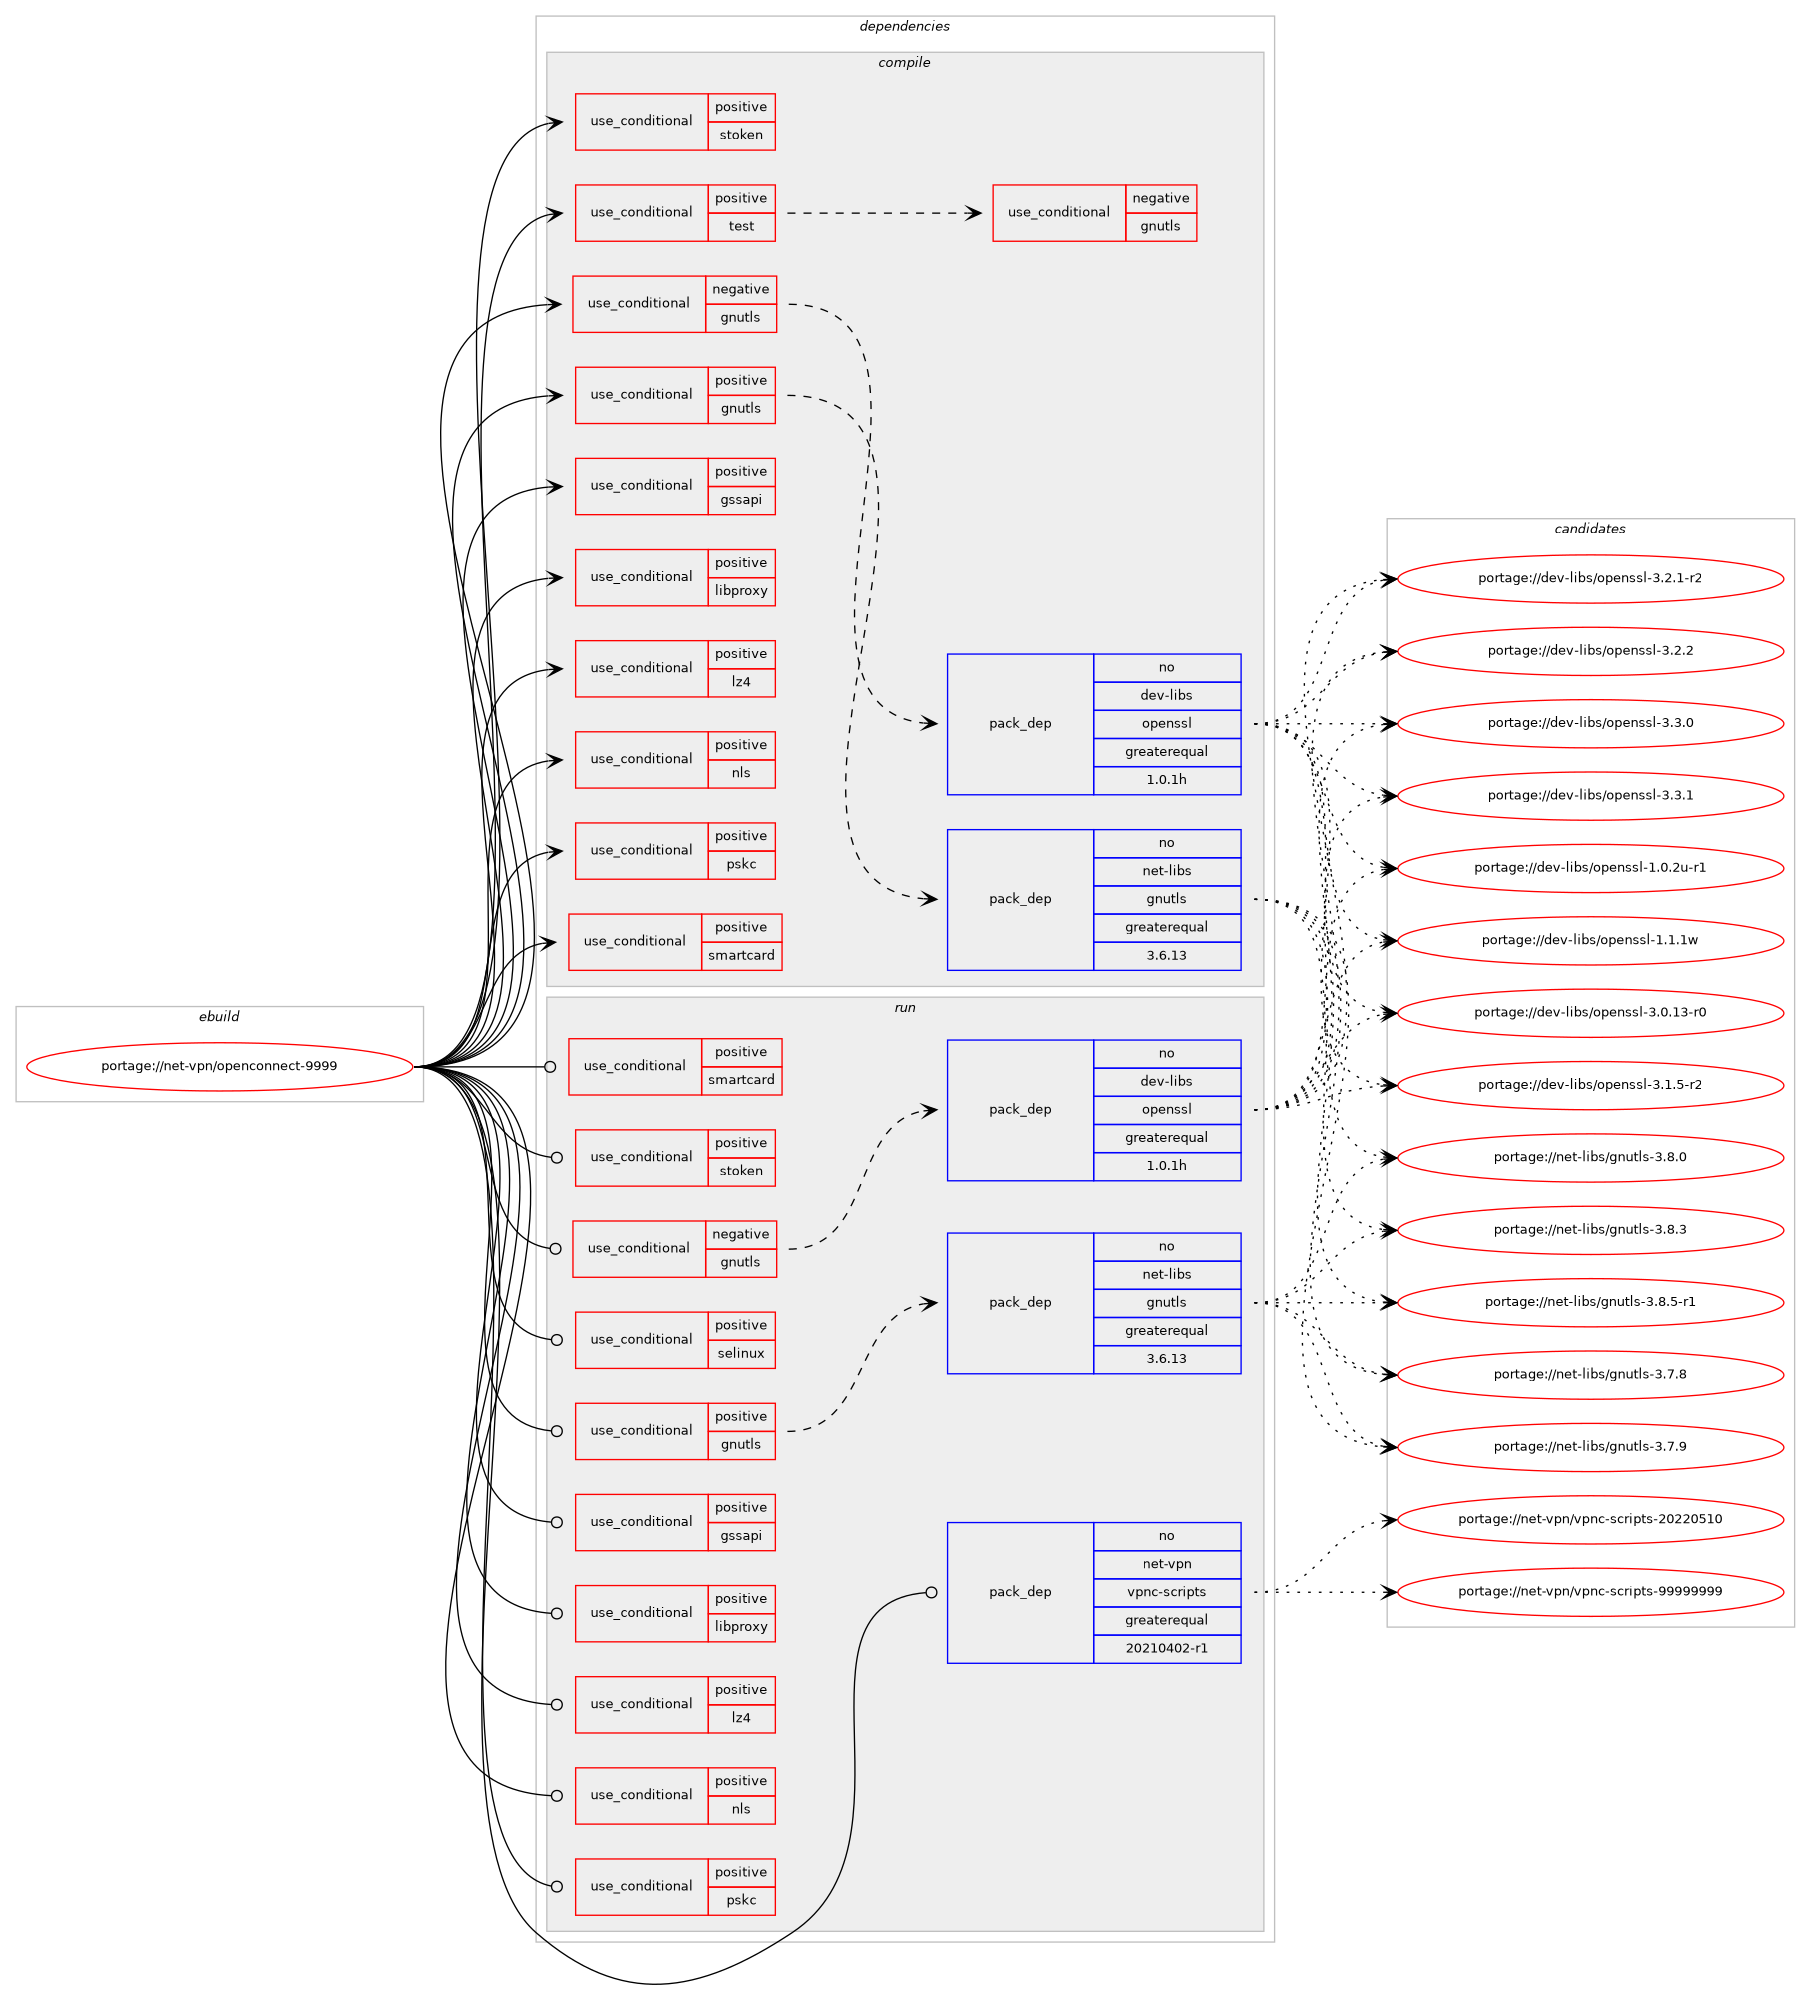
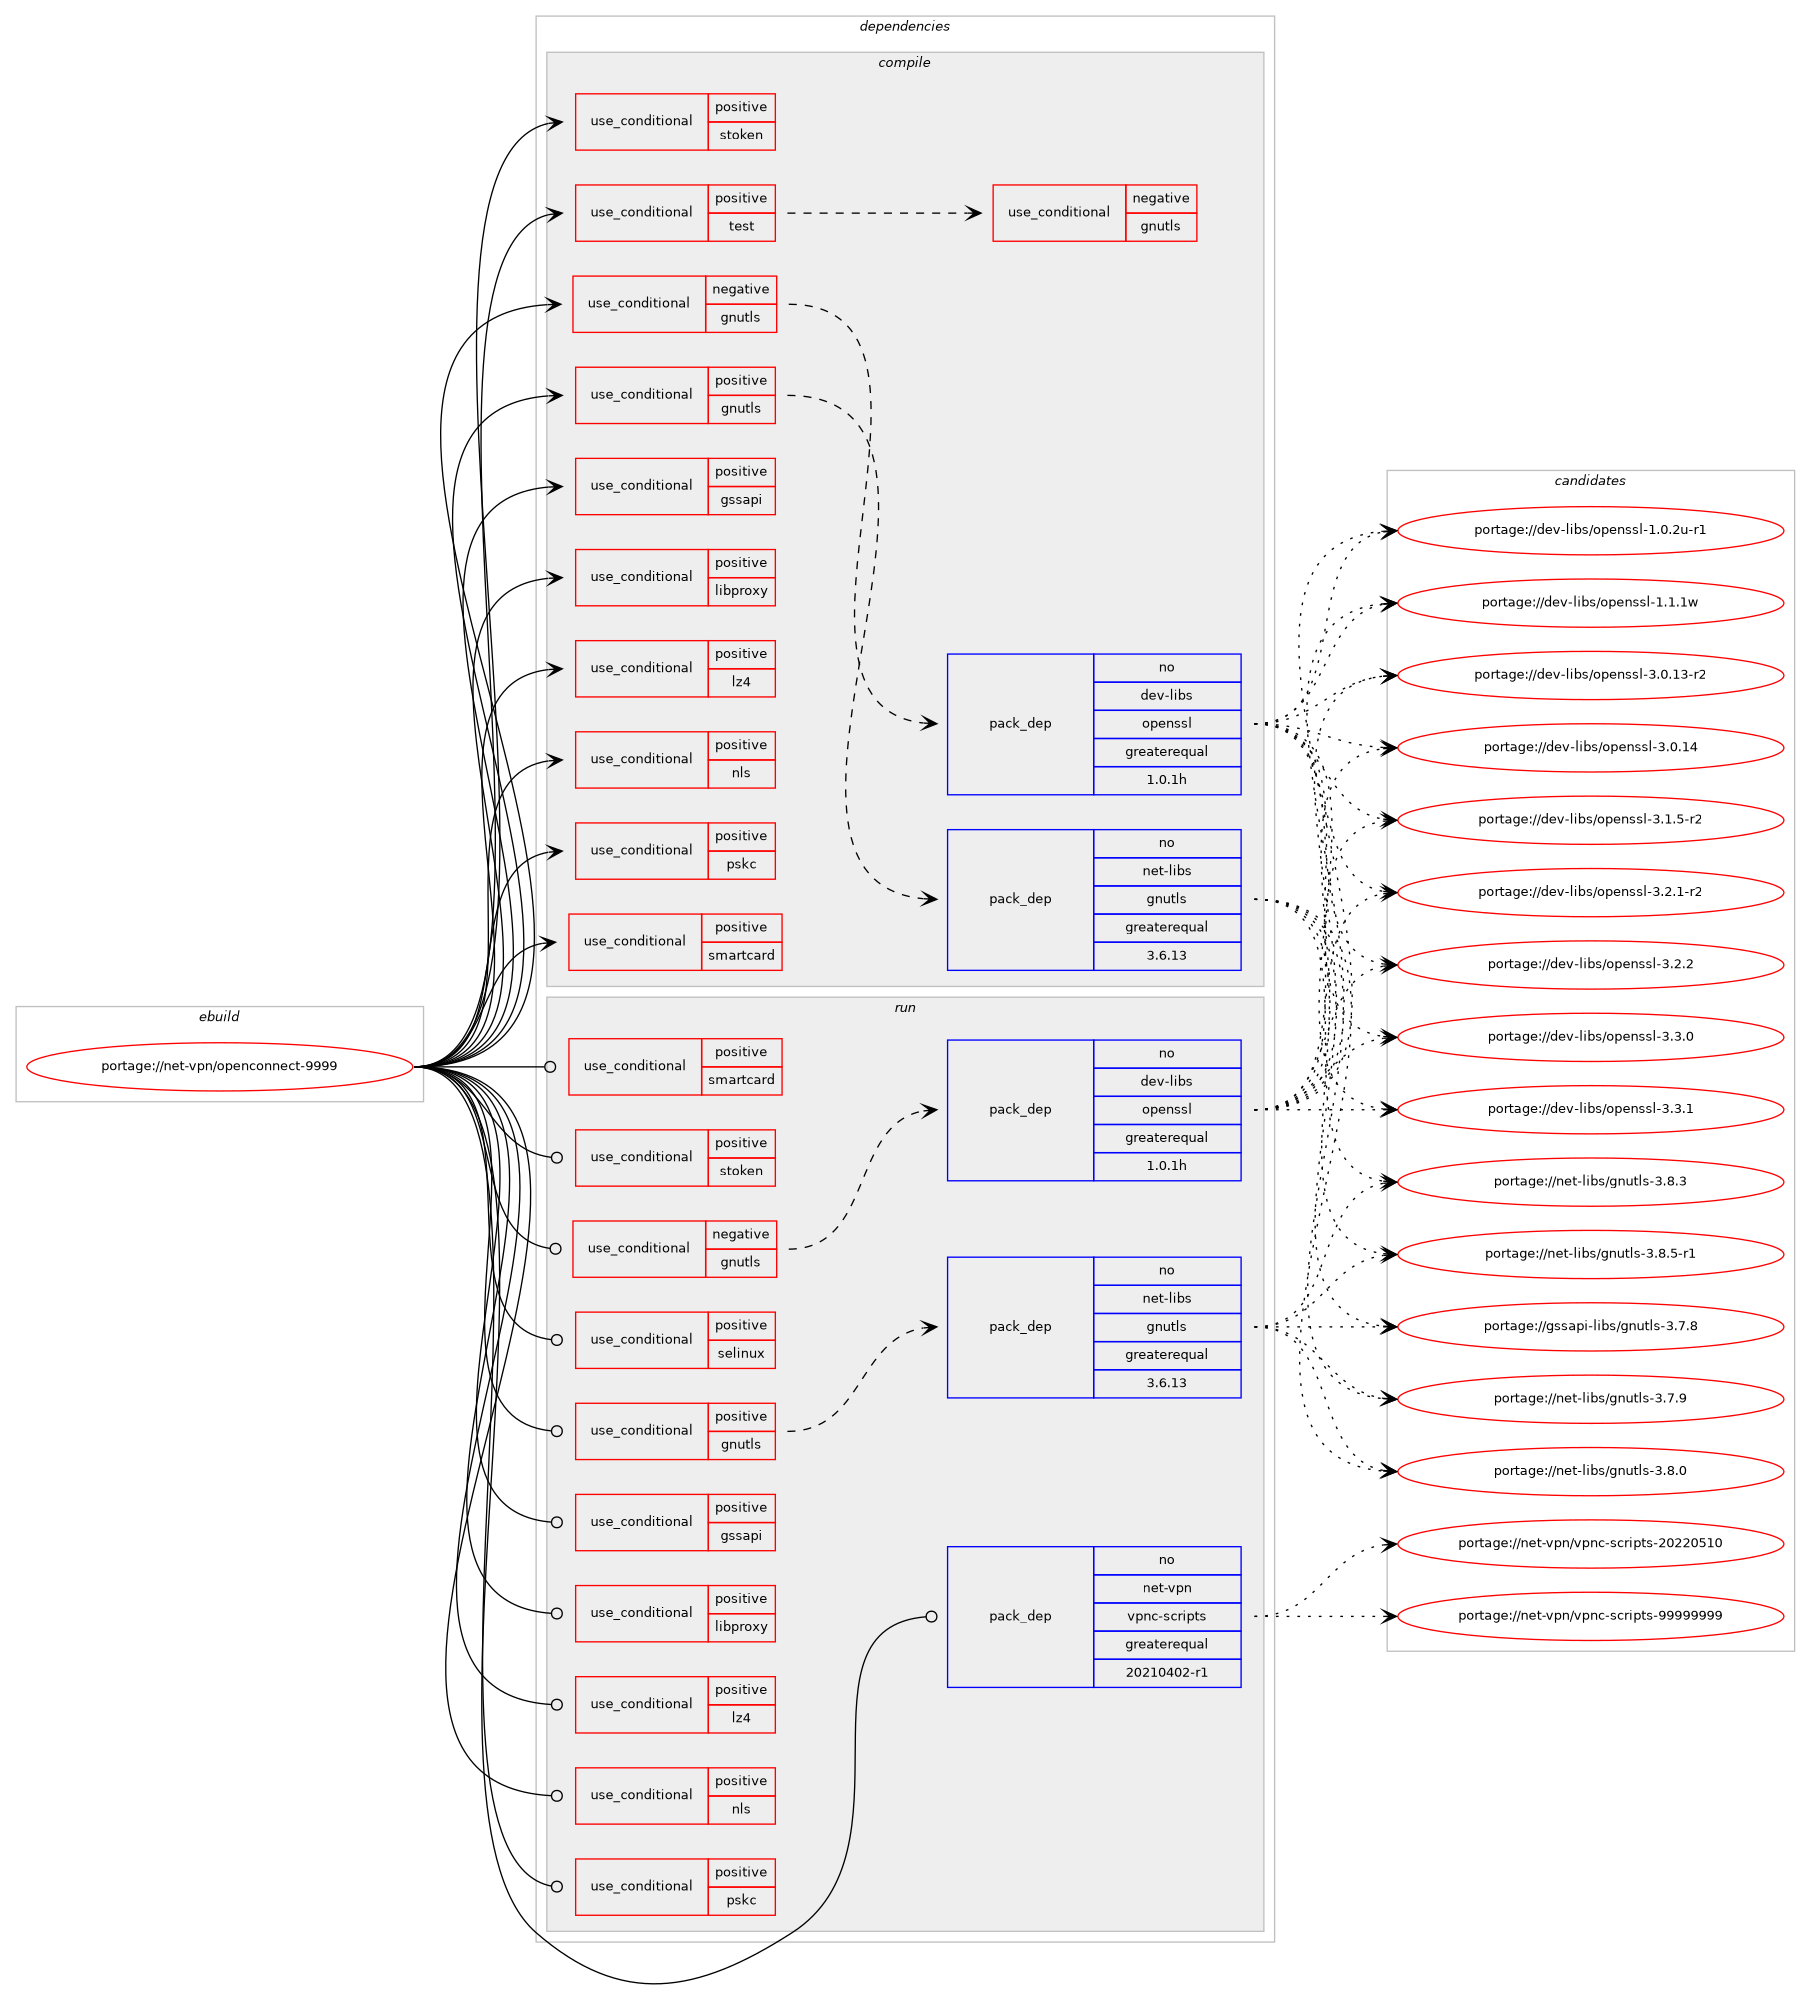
node "portage://dev-libs/openssl-3.0.14": added
node "portage://dev-libs/openssl-3.0.13-r0": label "portage://dev-libs/openssl-3.0.13-r0" -> "portage://dev-libs/openssl-3.0.13-r2"
node "portage://net-libs/gnutls-3.7.8": label "portage://net-libs/gnutls-3.7.8" -> "portage://gssapi-libs/gnutls-3.7.8"
